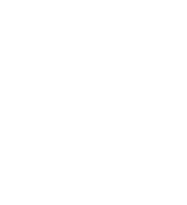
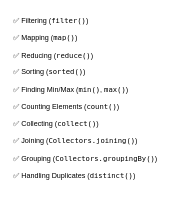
node "✅ Filtering (filter()) ✅ Mapping (map()) ✅ Reducing (reduce()) ✅ Sorting (sorted()) ✅ Finding Min/Max (min(), max()) ✅ Counting Elements (count()) ✅ Collecting (collect()) ✅ Joining (Collectors.joining()) ✅ Grouping (Collectors.groupingBy()) ✅ Handling Duplicates (distinct())": added
